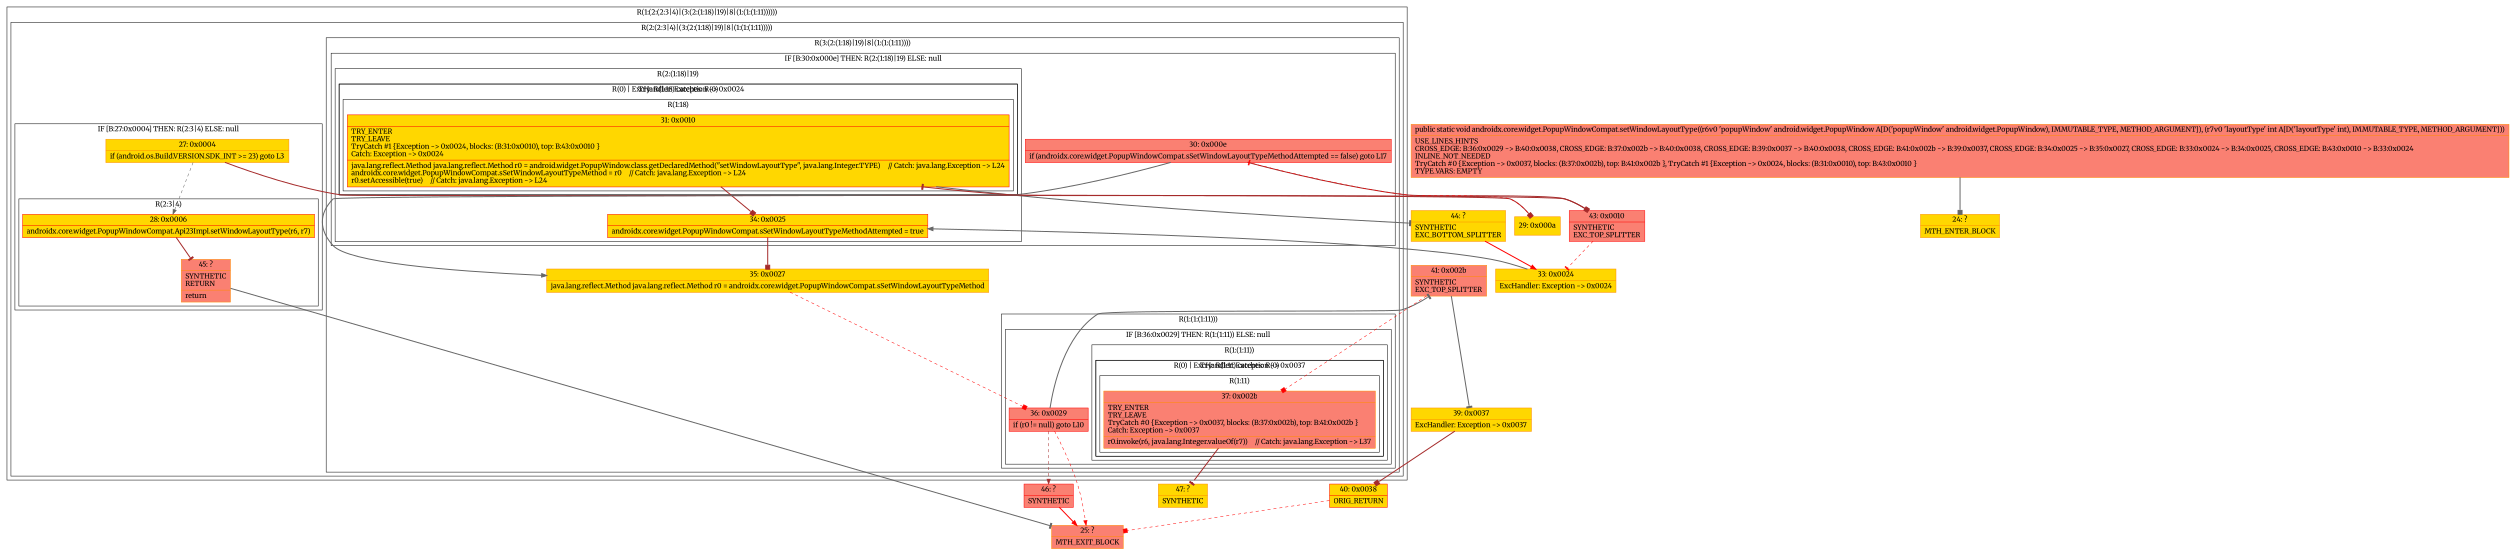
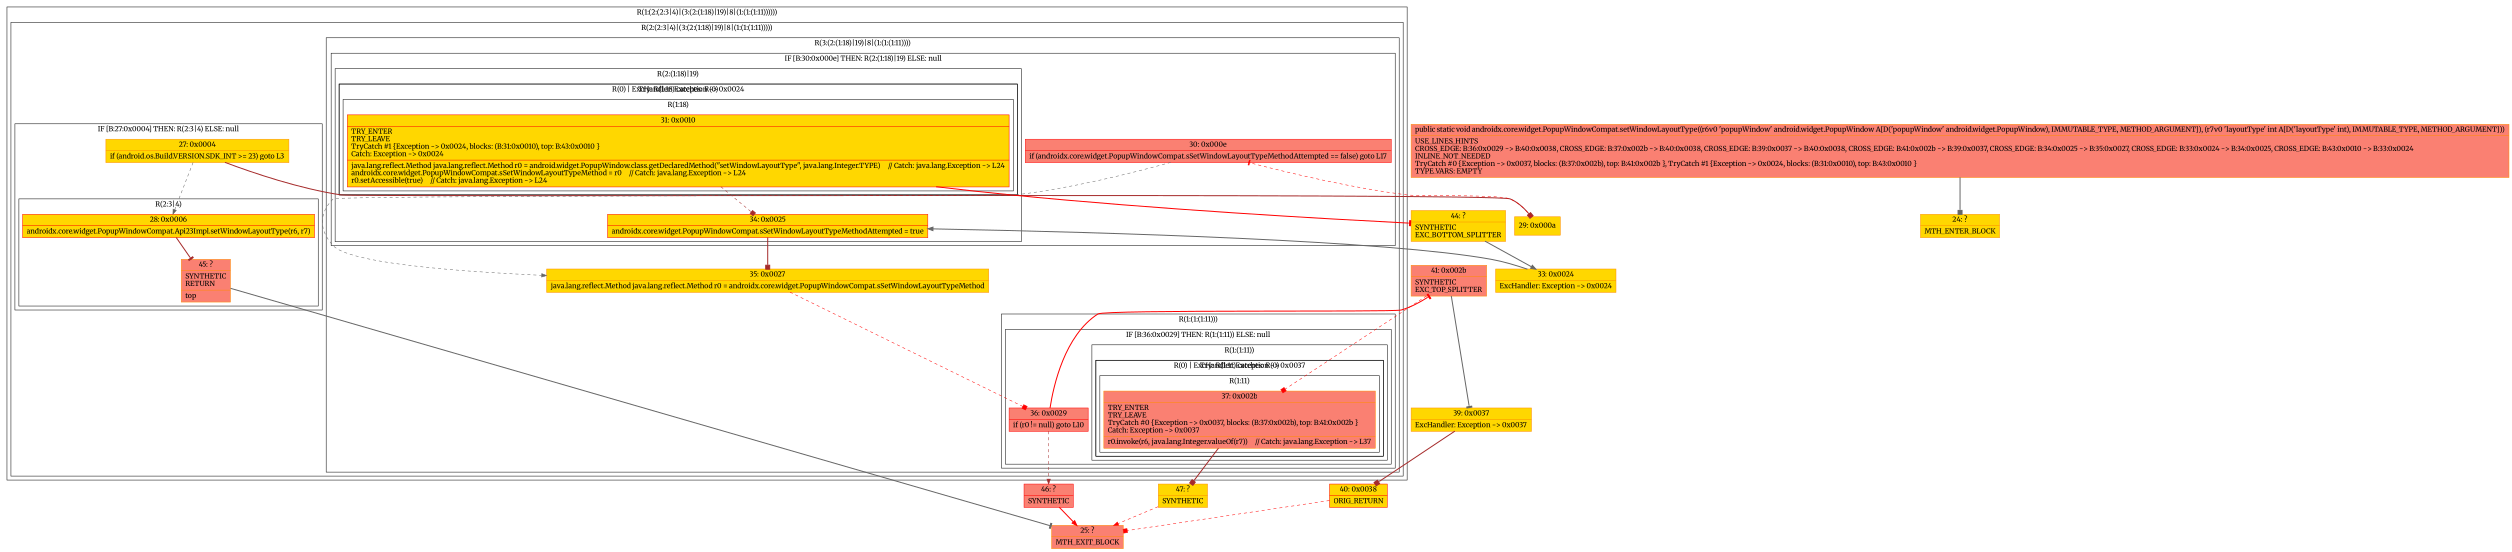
edge "30: 0x000e" -> "35: 0x0027": style bold -> dashed
edge "31: 0x0010" -> "34: 0x0025": style bold -> dashed
edge "31: 0x0010" -> "44: ?": color gray40 -> red
node "43: 0x0010": removed
edge "44: ?" -> "33: 0x0024": color red -> gray40
node "45: ?": text "return" -> "top"
edge "36: 0x0029" -> "41: 0x002b": color gray40 -> red
edge "37: 0x002b" -> "47: ?": arrowhead tee -> box
edge "36: 0x0029" -> "25: ?": now "47: ?" -> "25: ?"
